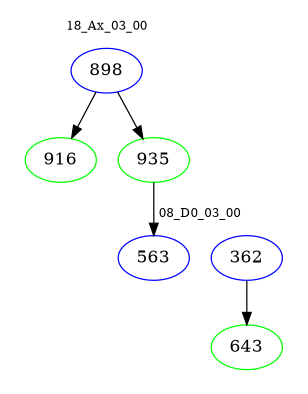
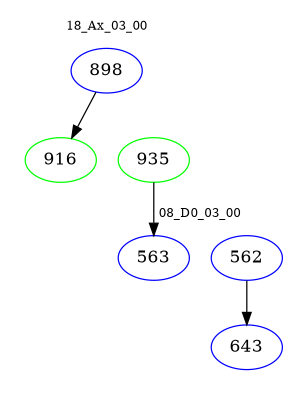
edge "898" -> "935": removed
node "362": label "362" -> "562"
node "643": color green -> blue
